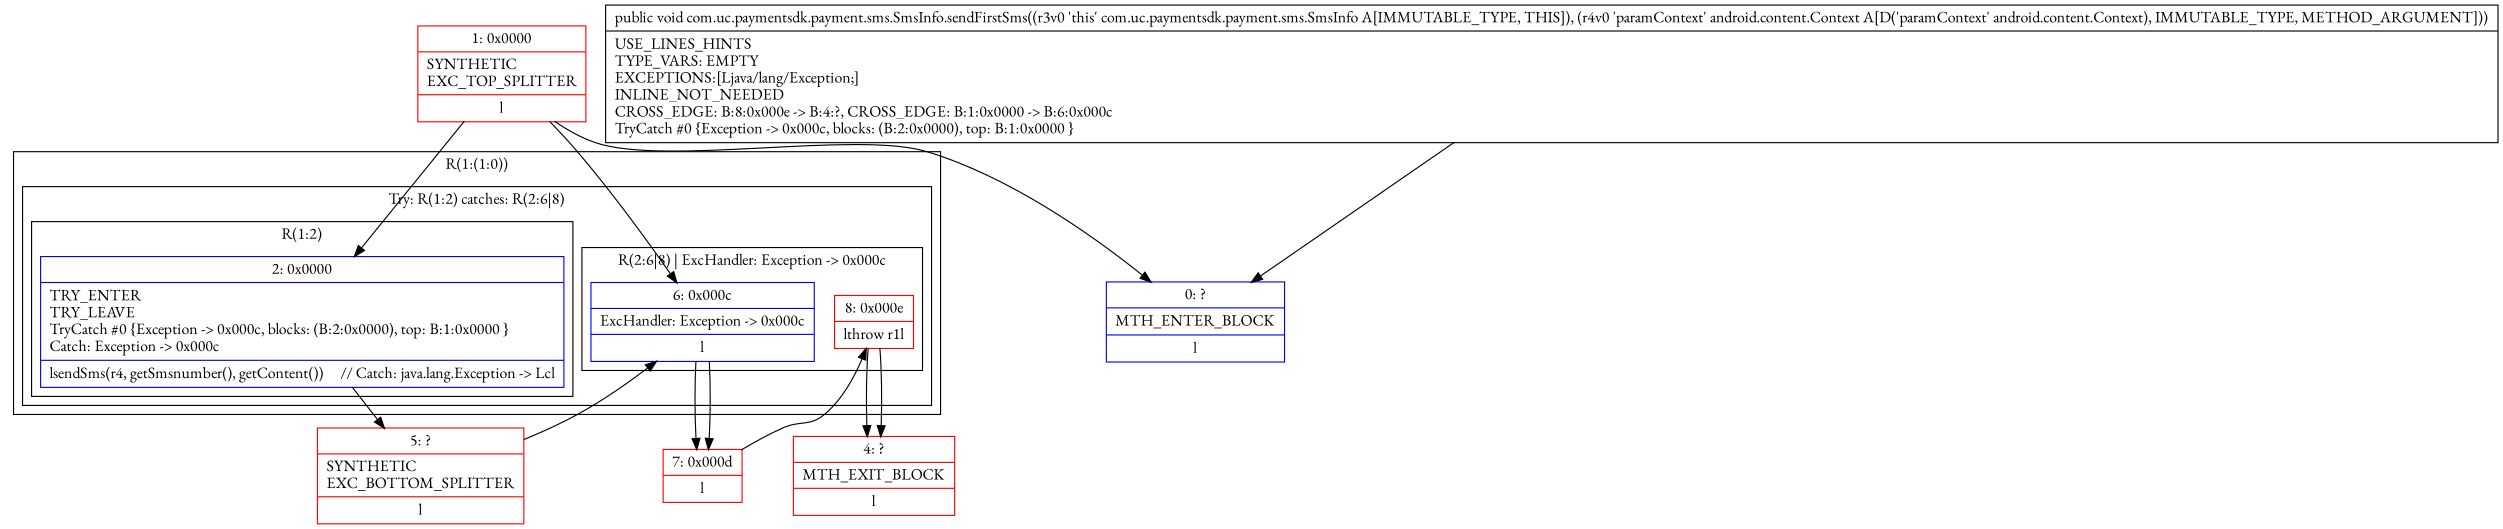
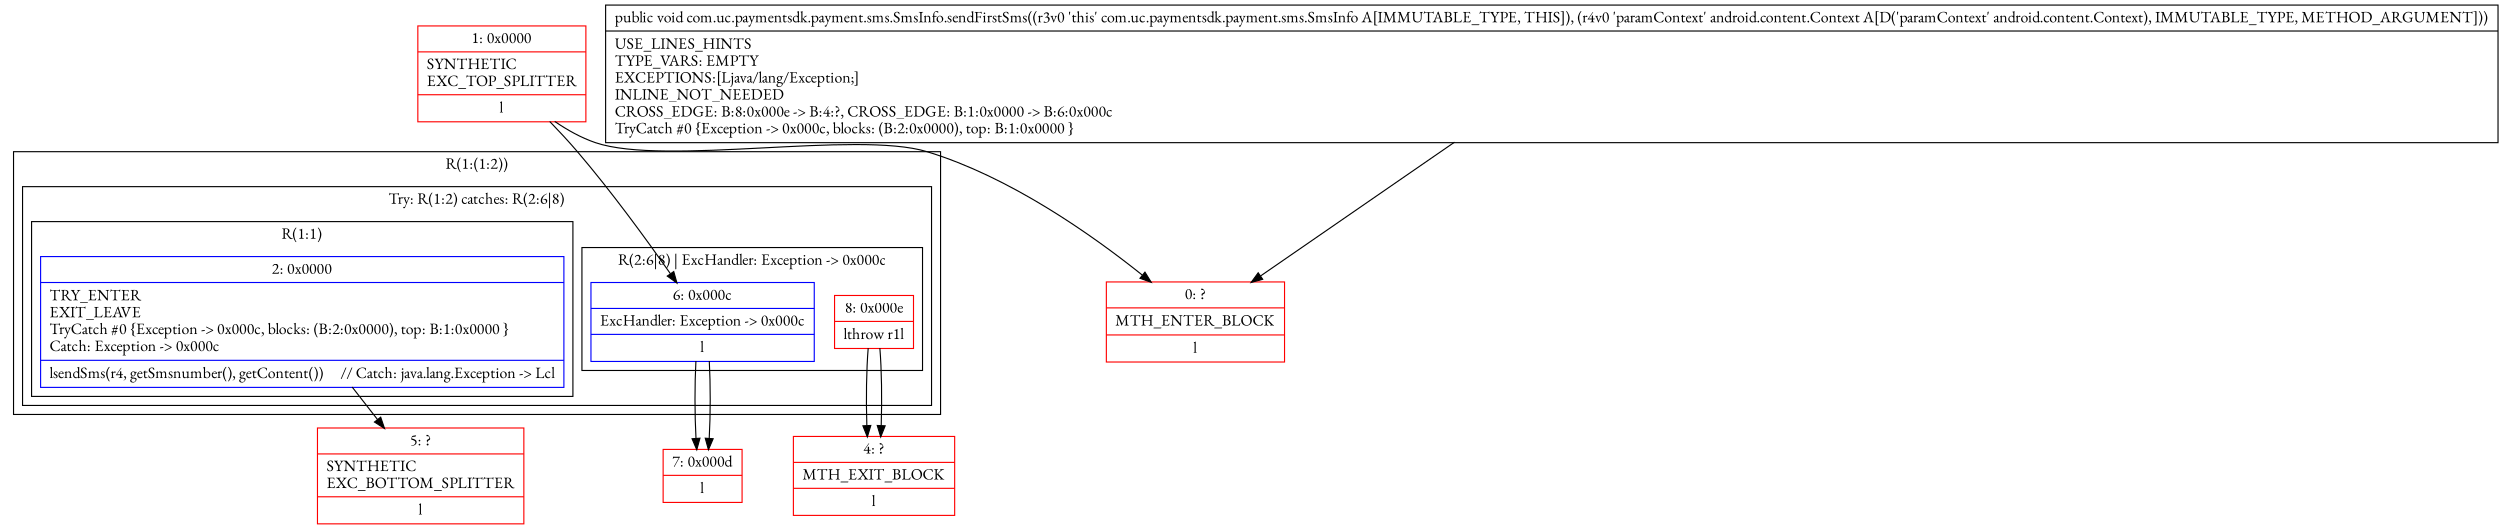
cluster "R(1:(1:0))": label "R(1:(1:0))" -> "R(1:(1:2))"
edge "1: 0x0000" -> "2: 0x0000": removed
cluster "R(1:2)": label "R(1:2)" -> "R(1:1)"
node "2: 0x0000": text "TRY_LEAVE" -> "EXIT_LEAVE"
node "0: ?": color blue -> red
edge "5: ?" -> "6: 0x000c": removed
edge "7: 0x000d" -> "8: 0x000e": removed
